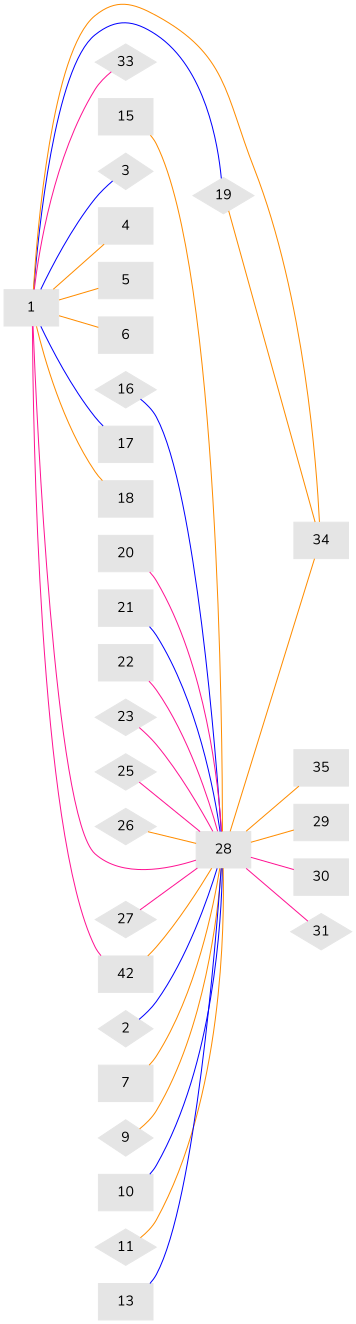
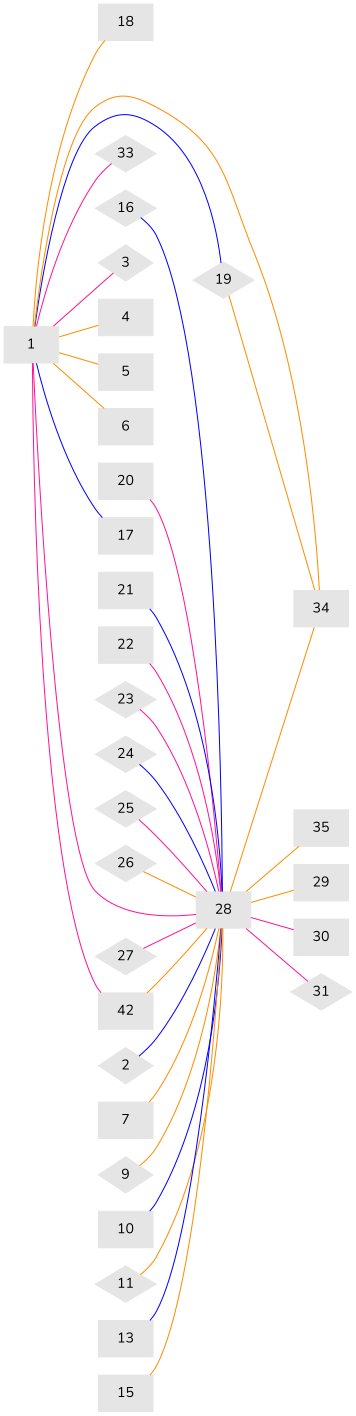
edge "3" -- "1": color blue -> deeppink
node "24": added
